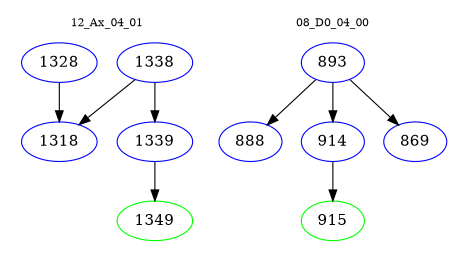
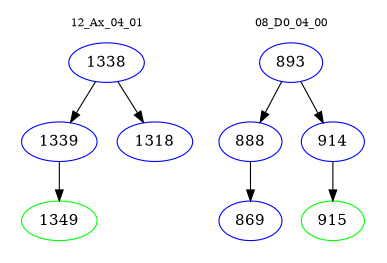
node "1328": removed
edge "893" -> "869": now "888" -> "869"
